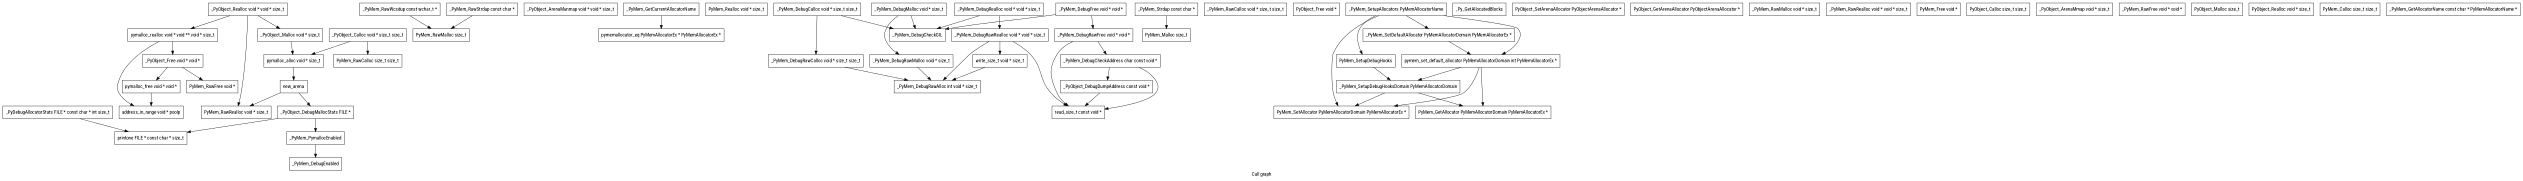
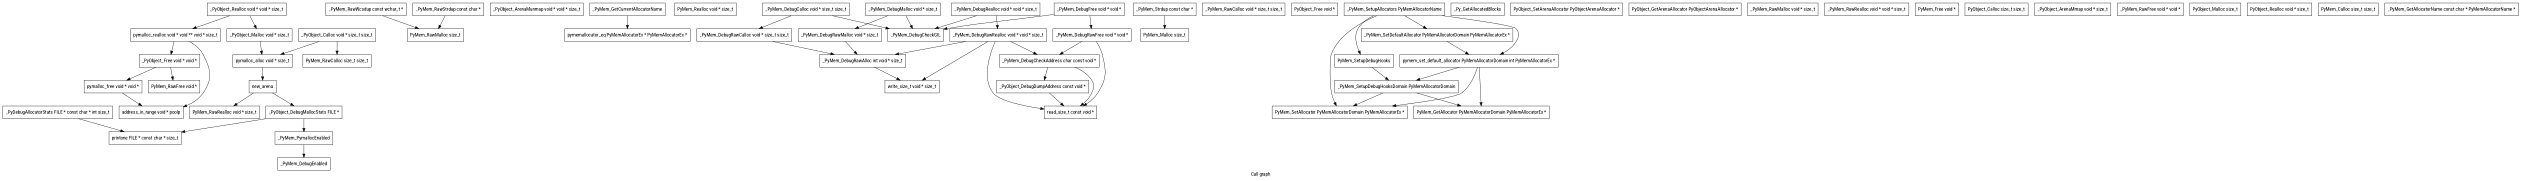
edge "_PyMem_DebugRawRealloc void * void * size_t" -> "_PyMem_DebugCheckAddress char const void *": added
edge "_PyObject_Realloc void * void * size_t" -> "PyMem_RawRealloc void * size_t": removed
edge "write_size_t void * size_t" -> "_PyMem_DebugRawAlloc int void * size_t": reversed
